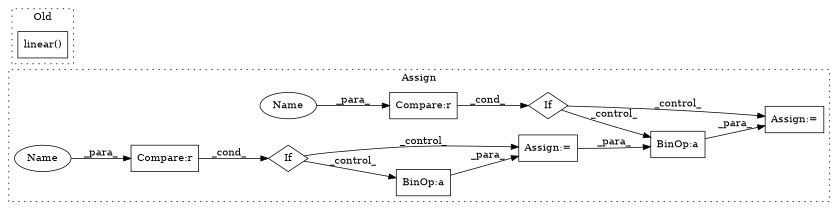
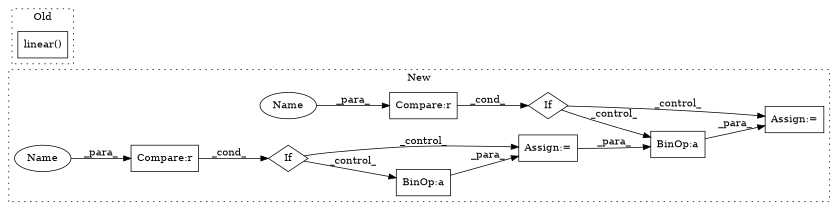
cluster "Assign": label "Assign" -> "New"
